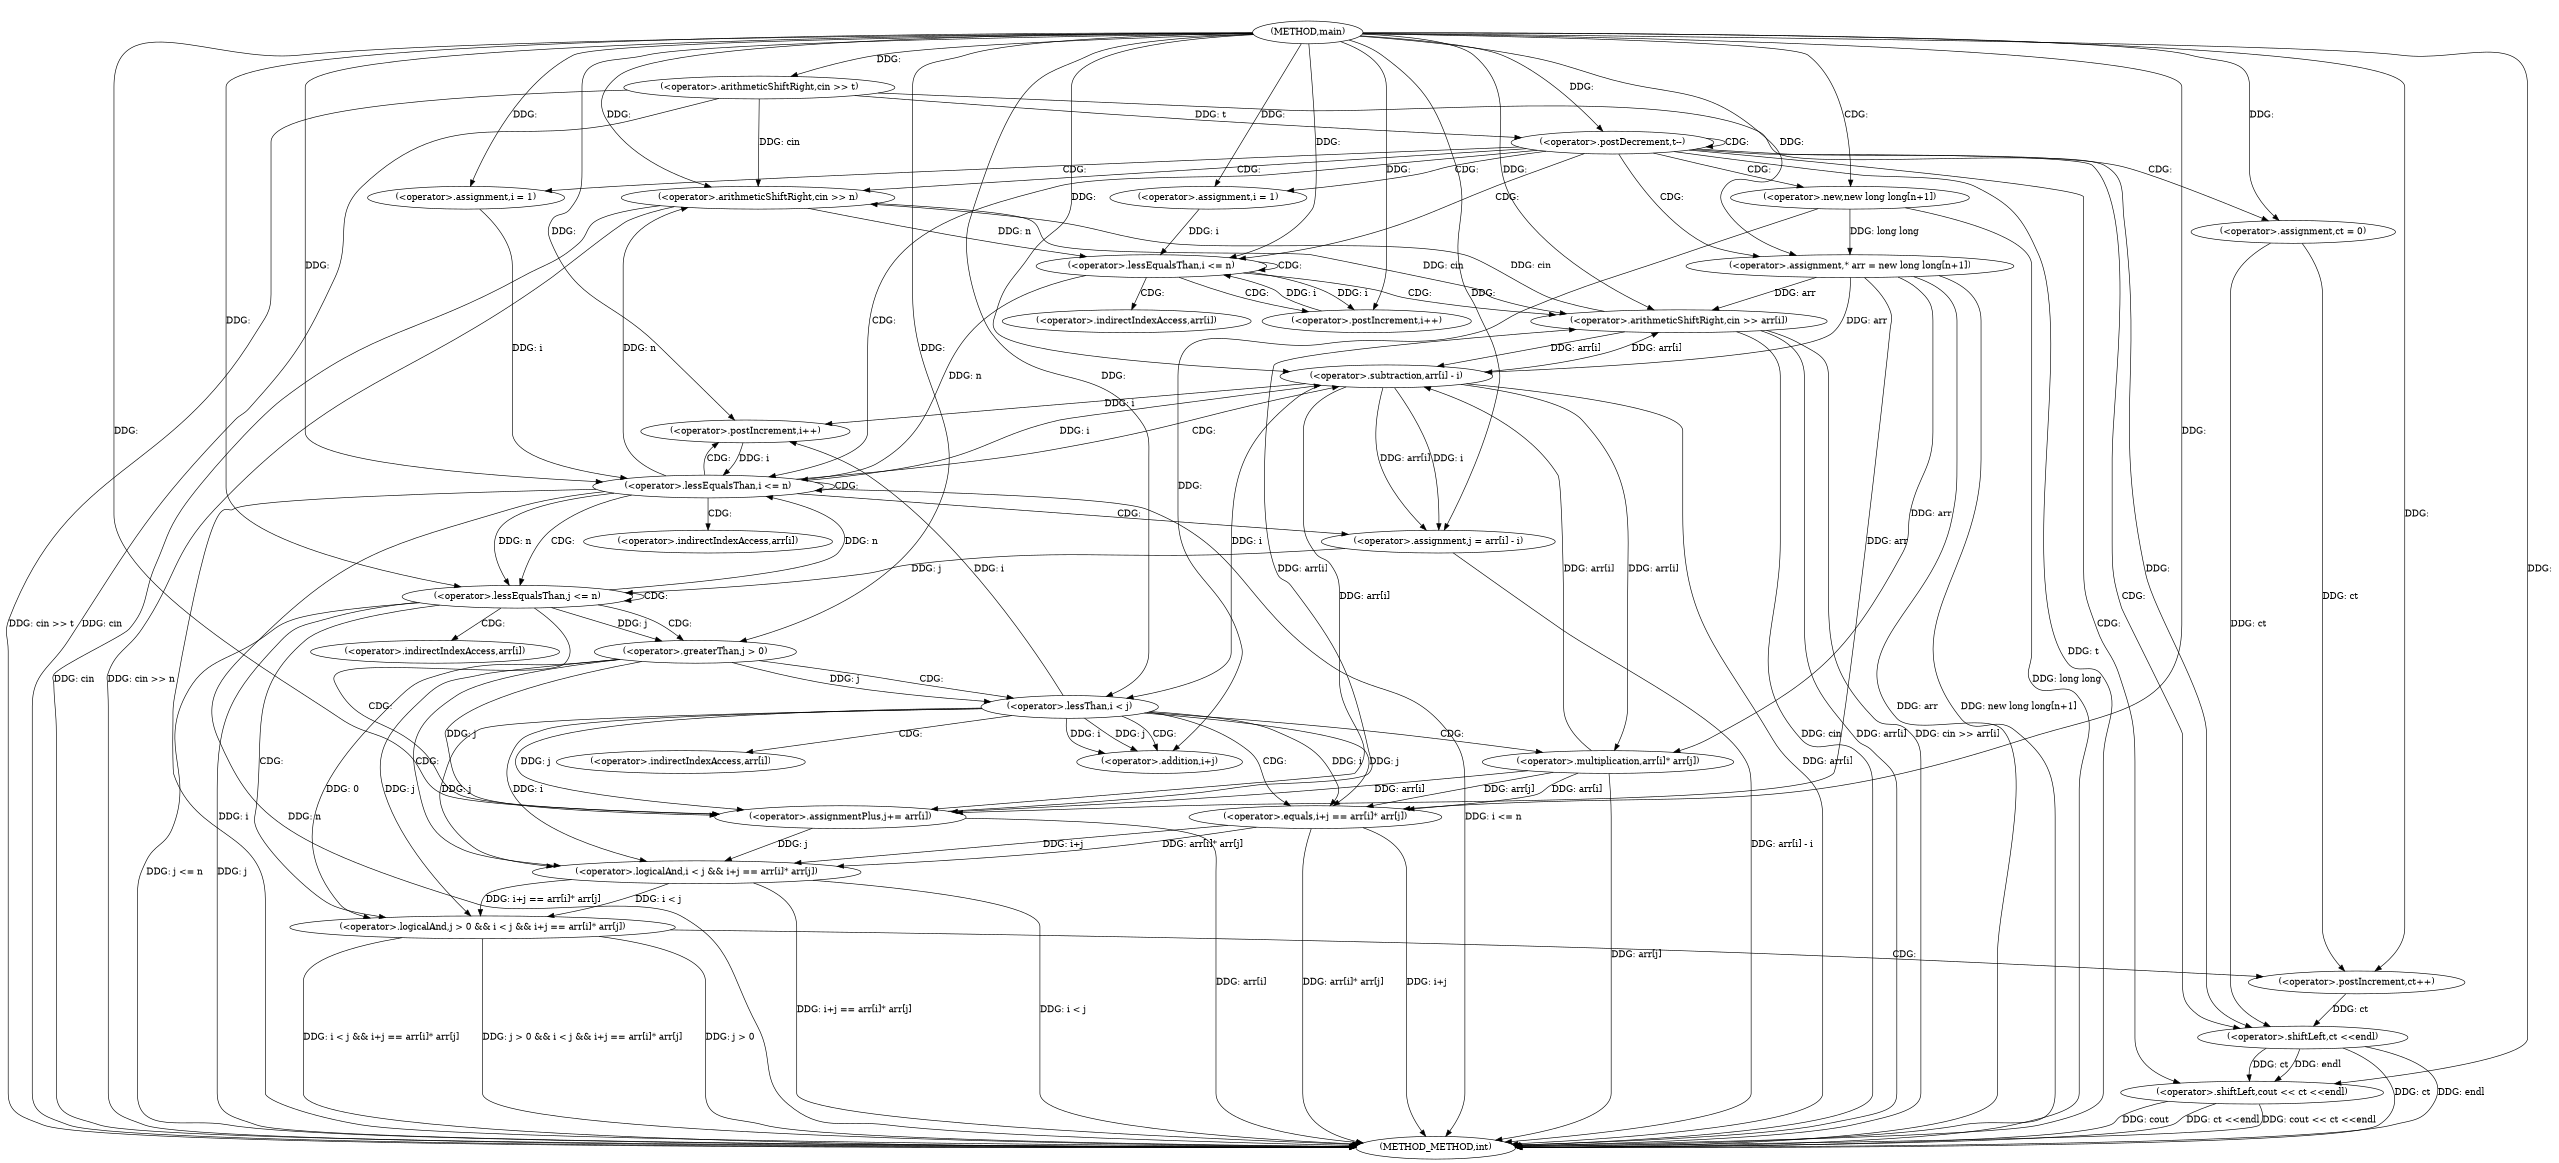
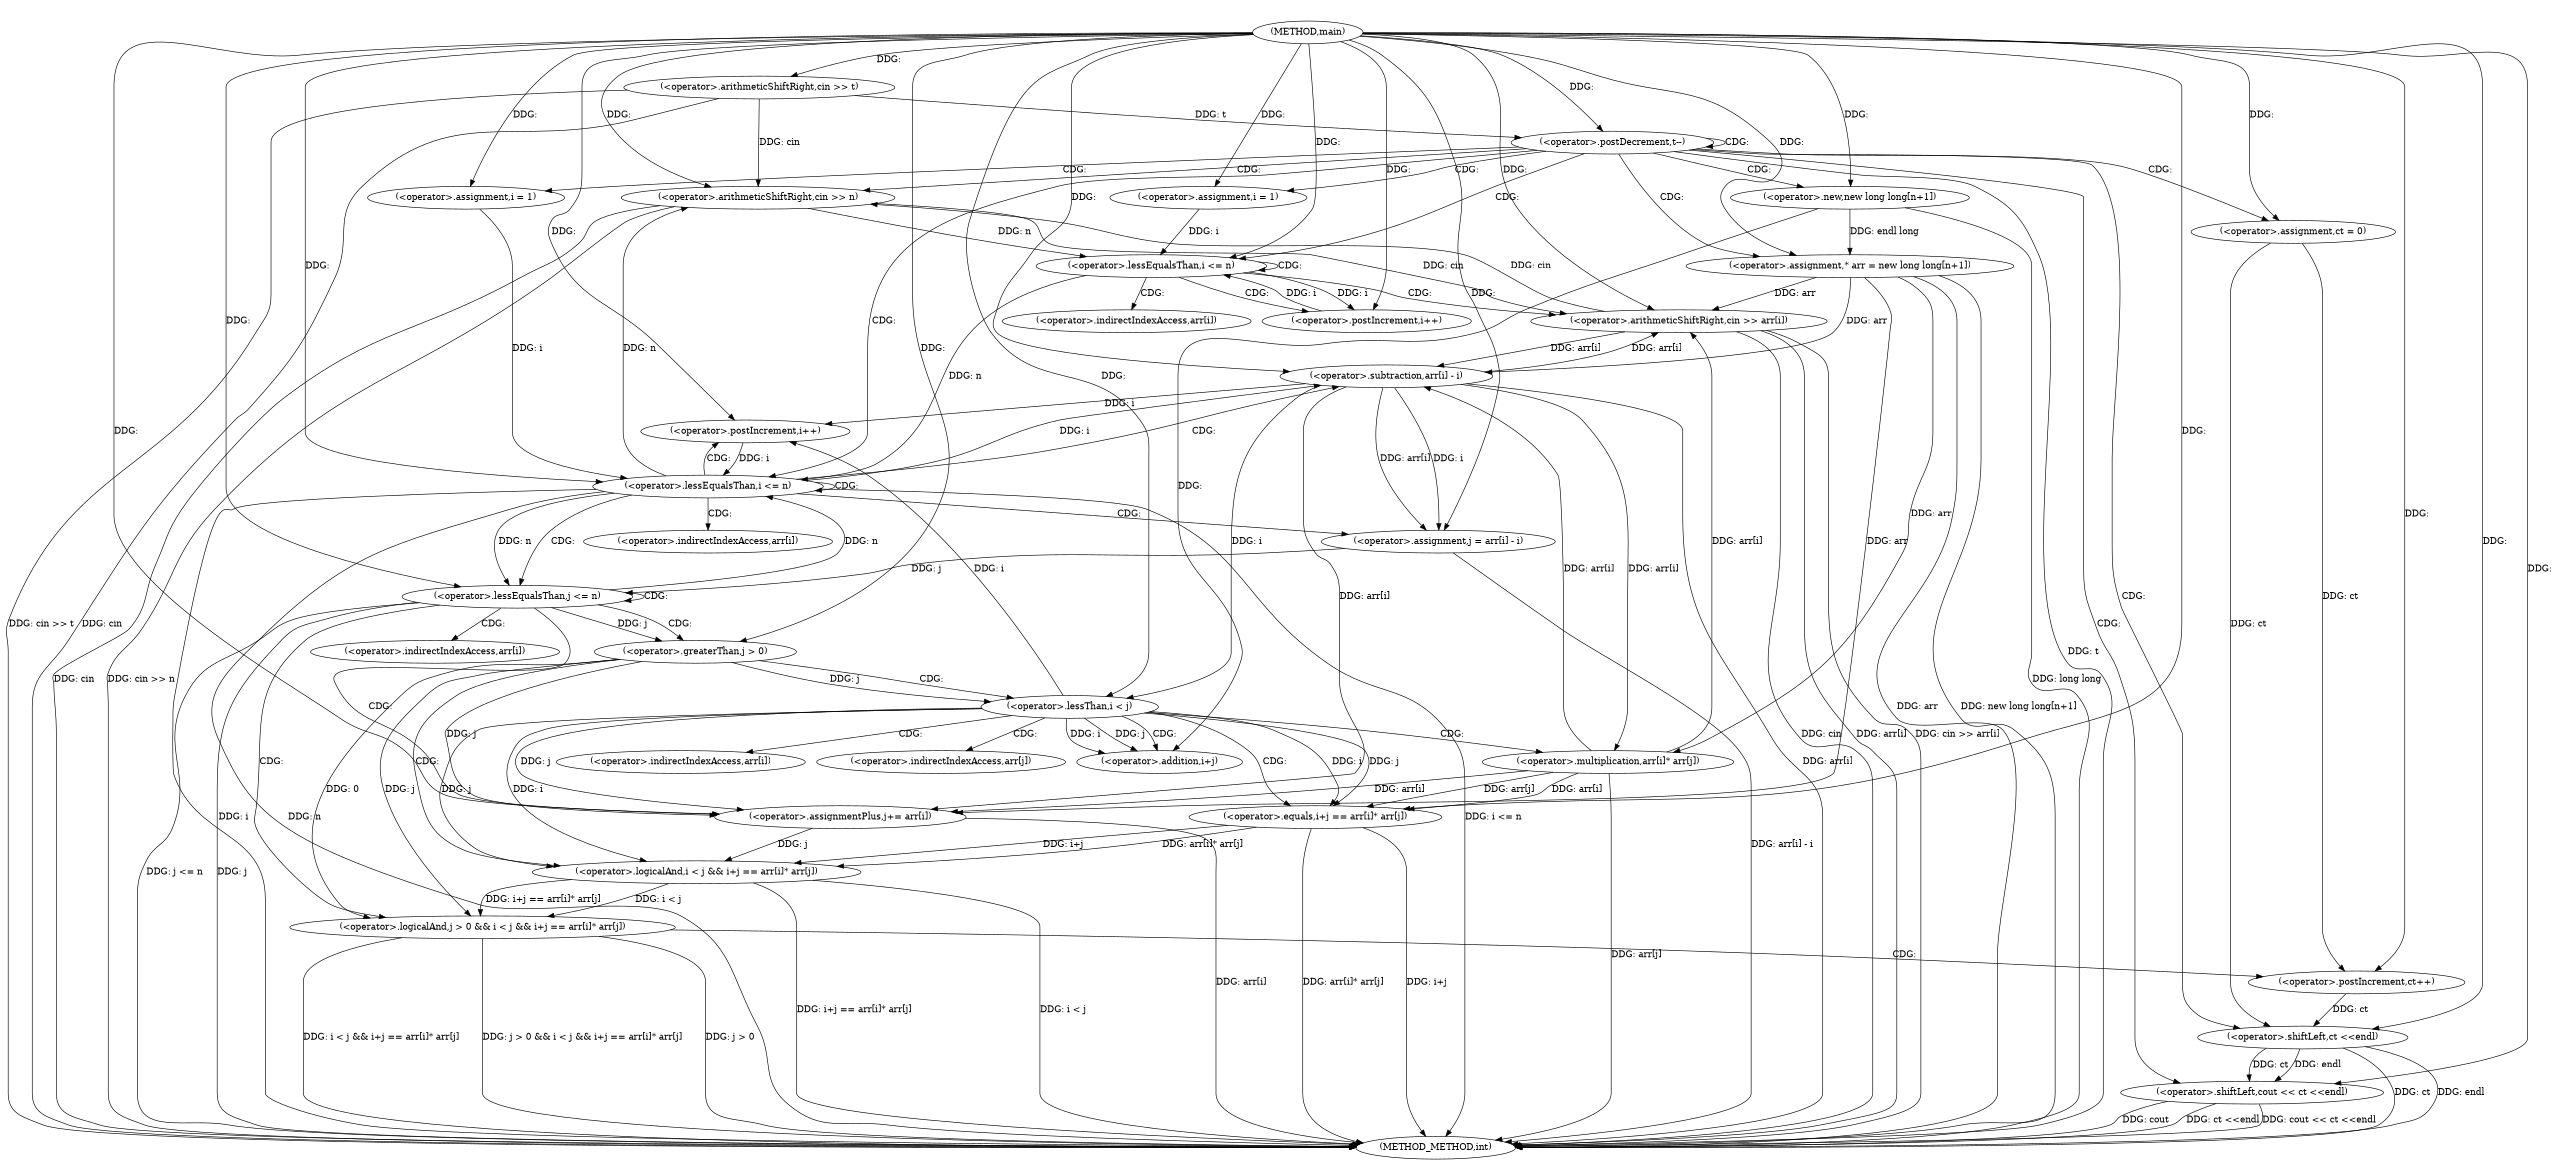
edge "(METHOD,main)" -> "(<operator>.new,new long long[n+1])": label "CDG: " -> "DDG: "
edge "(<operator>.arithmeticShiftRight,cin >> t)" -> "(<operator>.shiftLeft,ct <<endl)": now "(METHOD,main)" -> "(<operator>.shiftLeft,ct <<endl)"
edge "(<operator>.new,new long long[n+1])" -> "(<operator>.assignment,* arr = new long long[n+1])": label "DDG: long long" -> "DDG: endl long"
edge "(<operator>.assignmentPlus,j+= arr[i])" -> "(<operator>.arithmeticShiftRight,cin >> arr[i])": now "(<operator>.multiplication,arr[i]* arr[j])" -> "(<operator>.arithmeticShiftRight,cin >> arr[i])"
node "(<operator>.indirectIndexAccess,arr[j])": added
